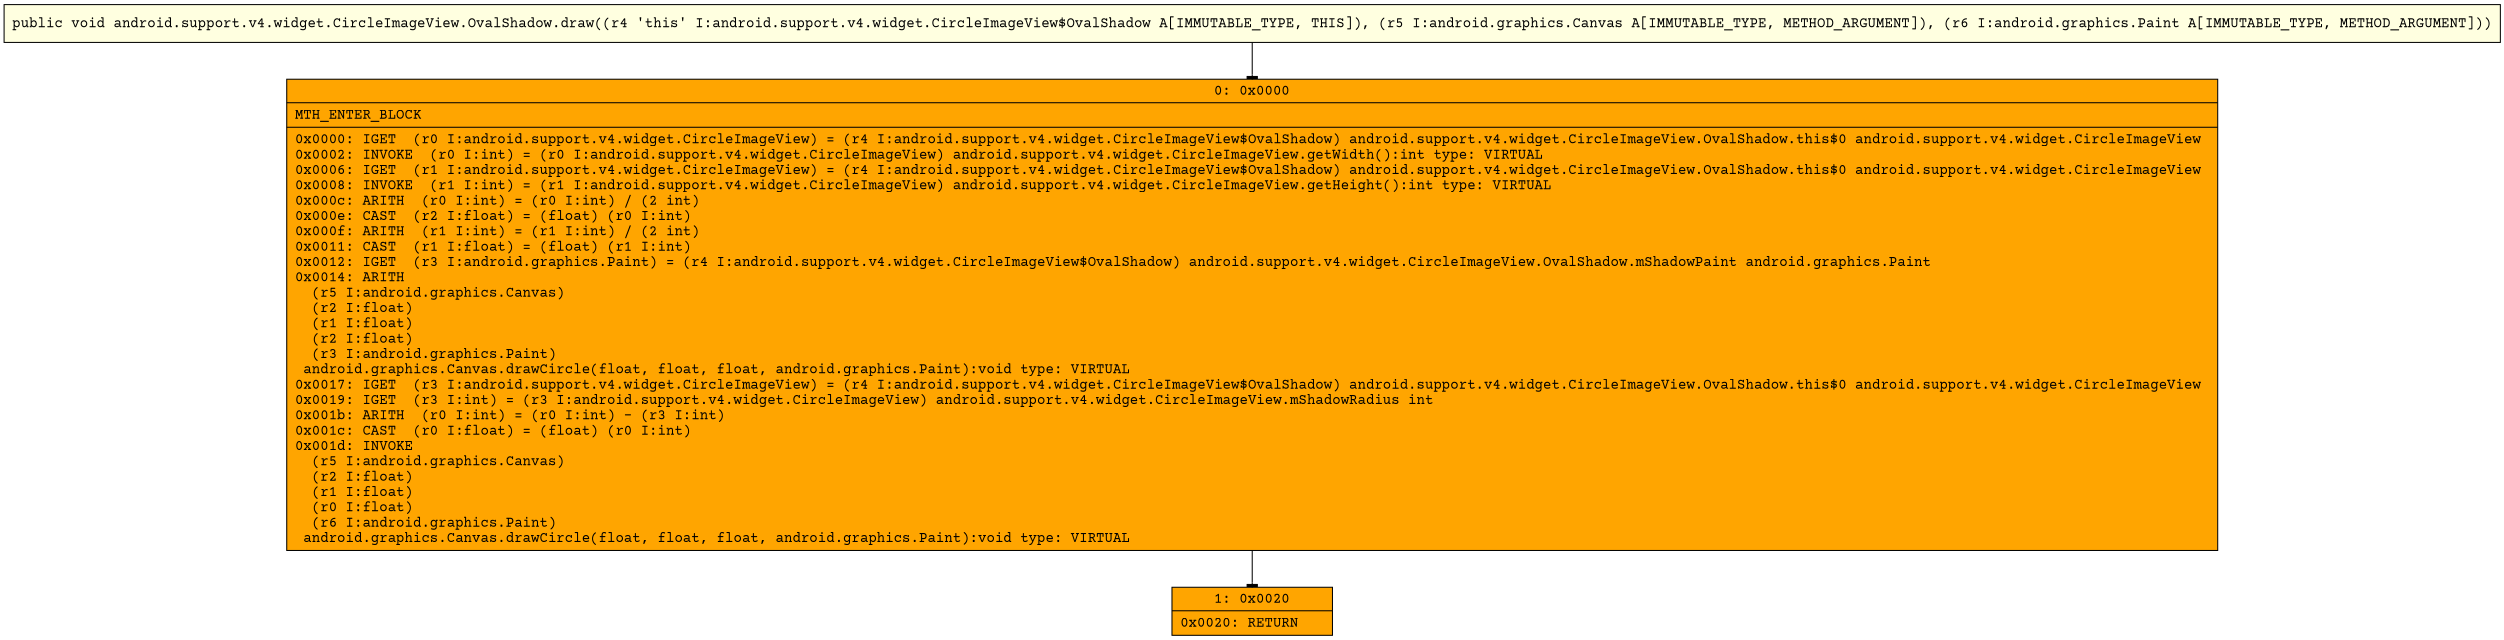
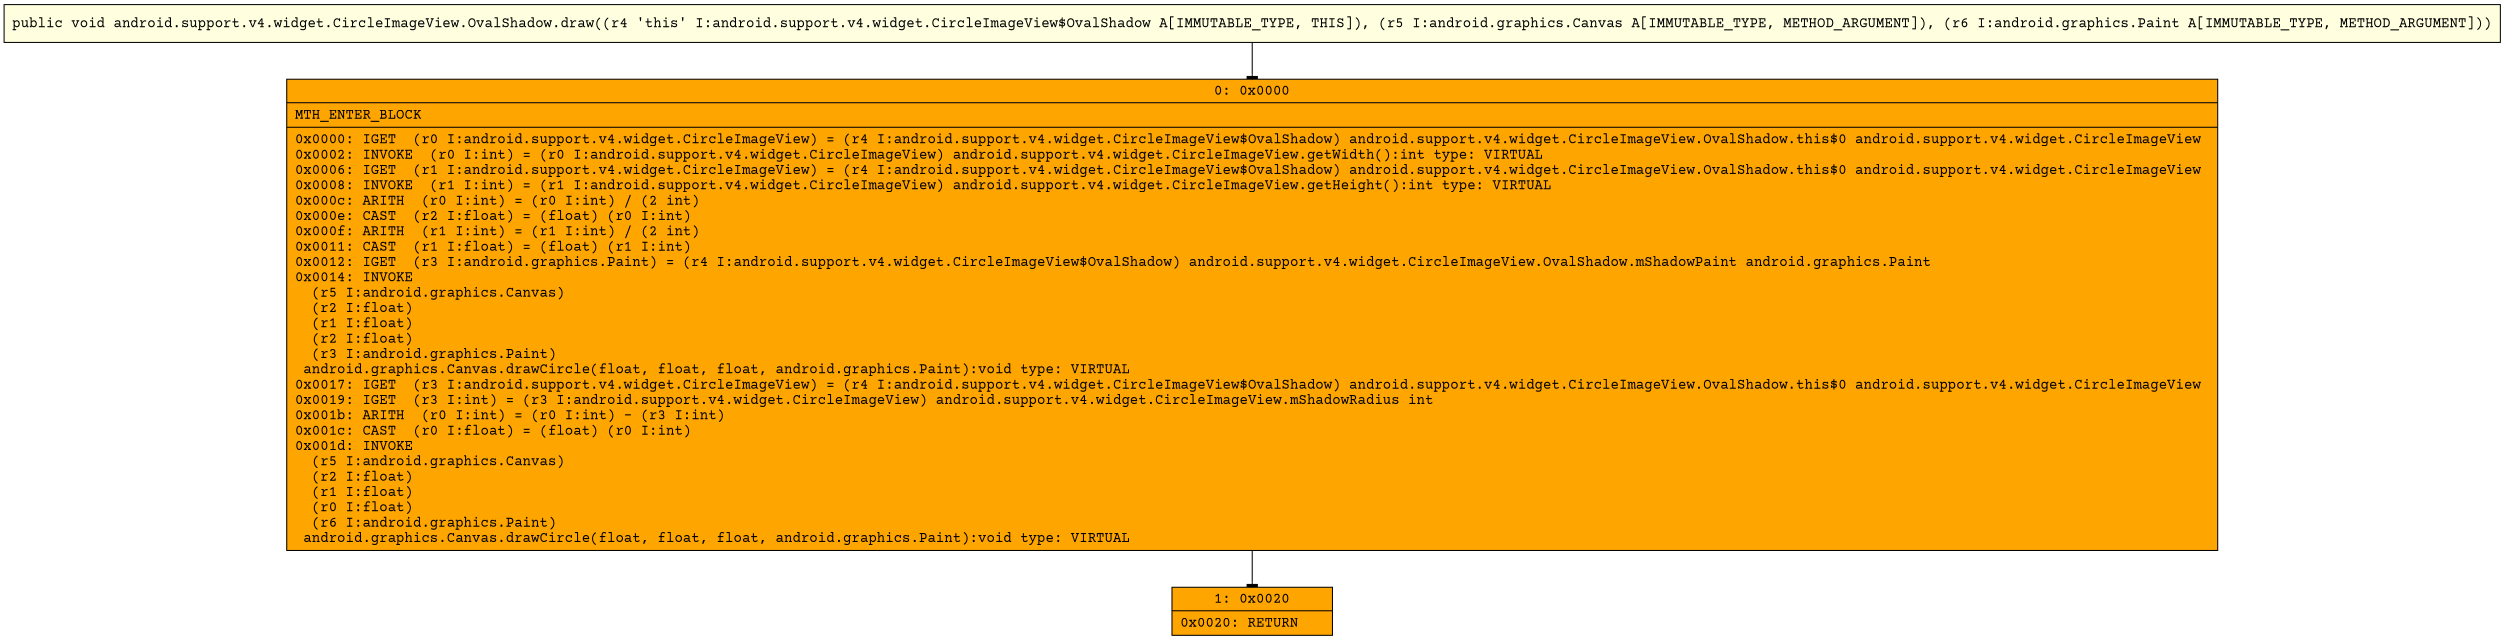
node "0: 0x0000": text "0x0014: ARITH" -> "0x0014: INVOKE"
